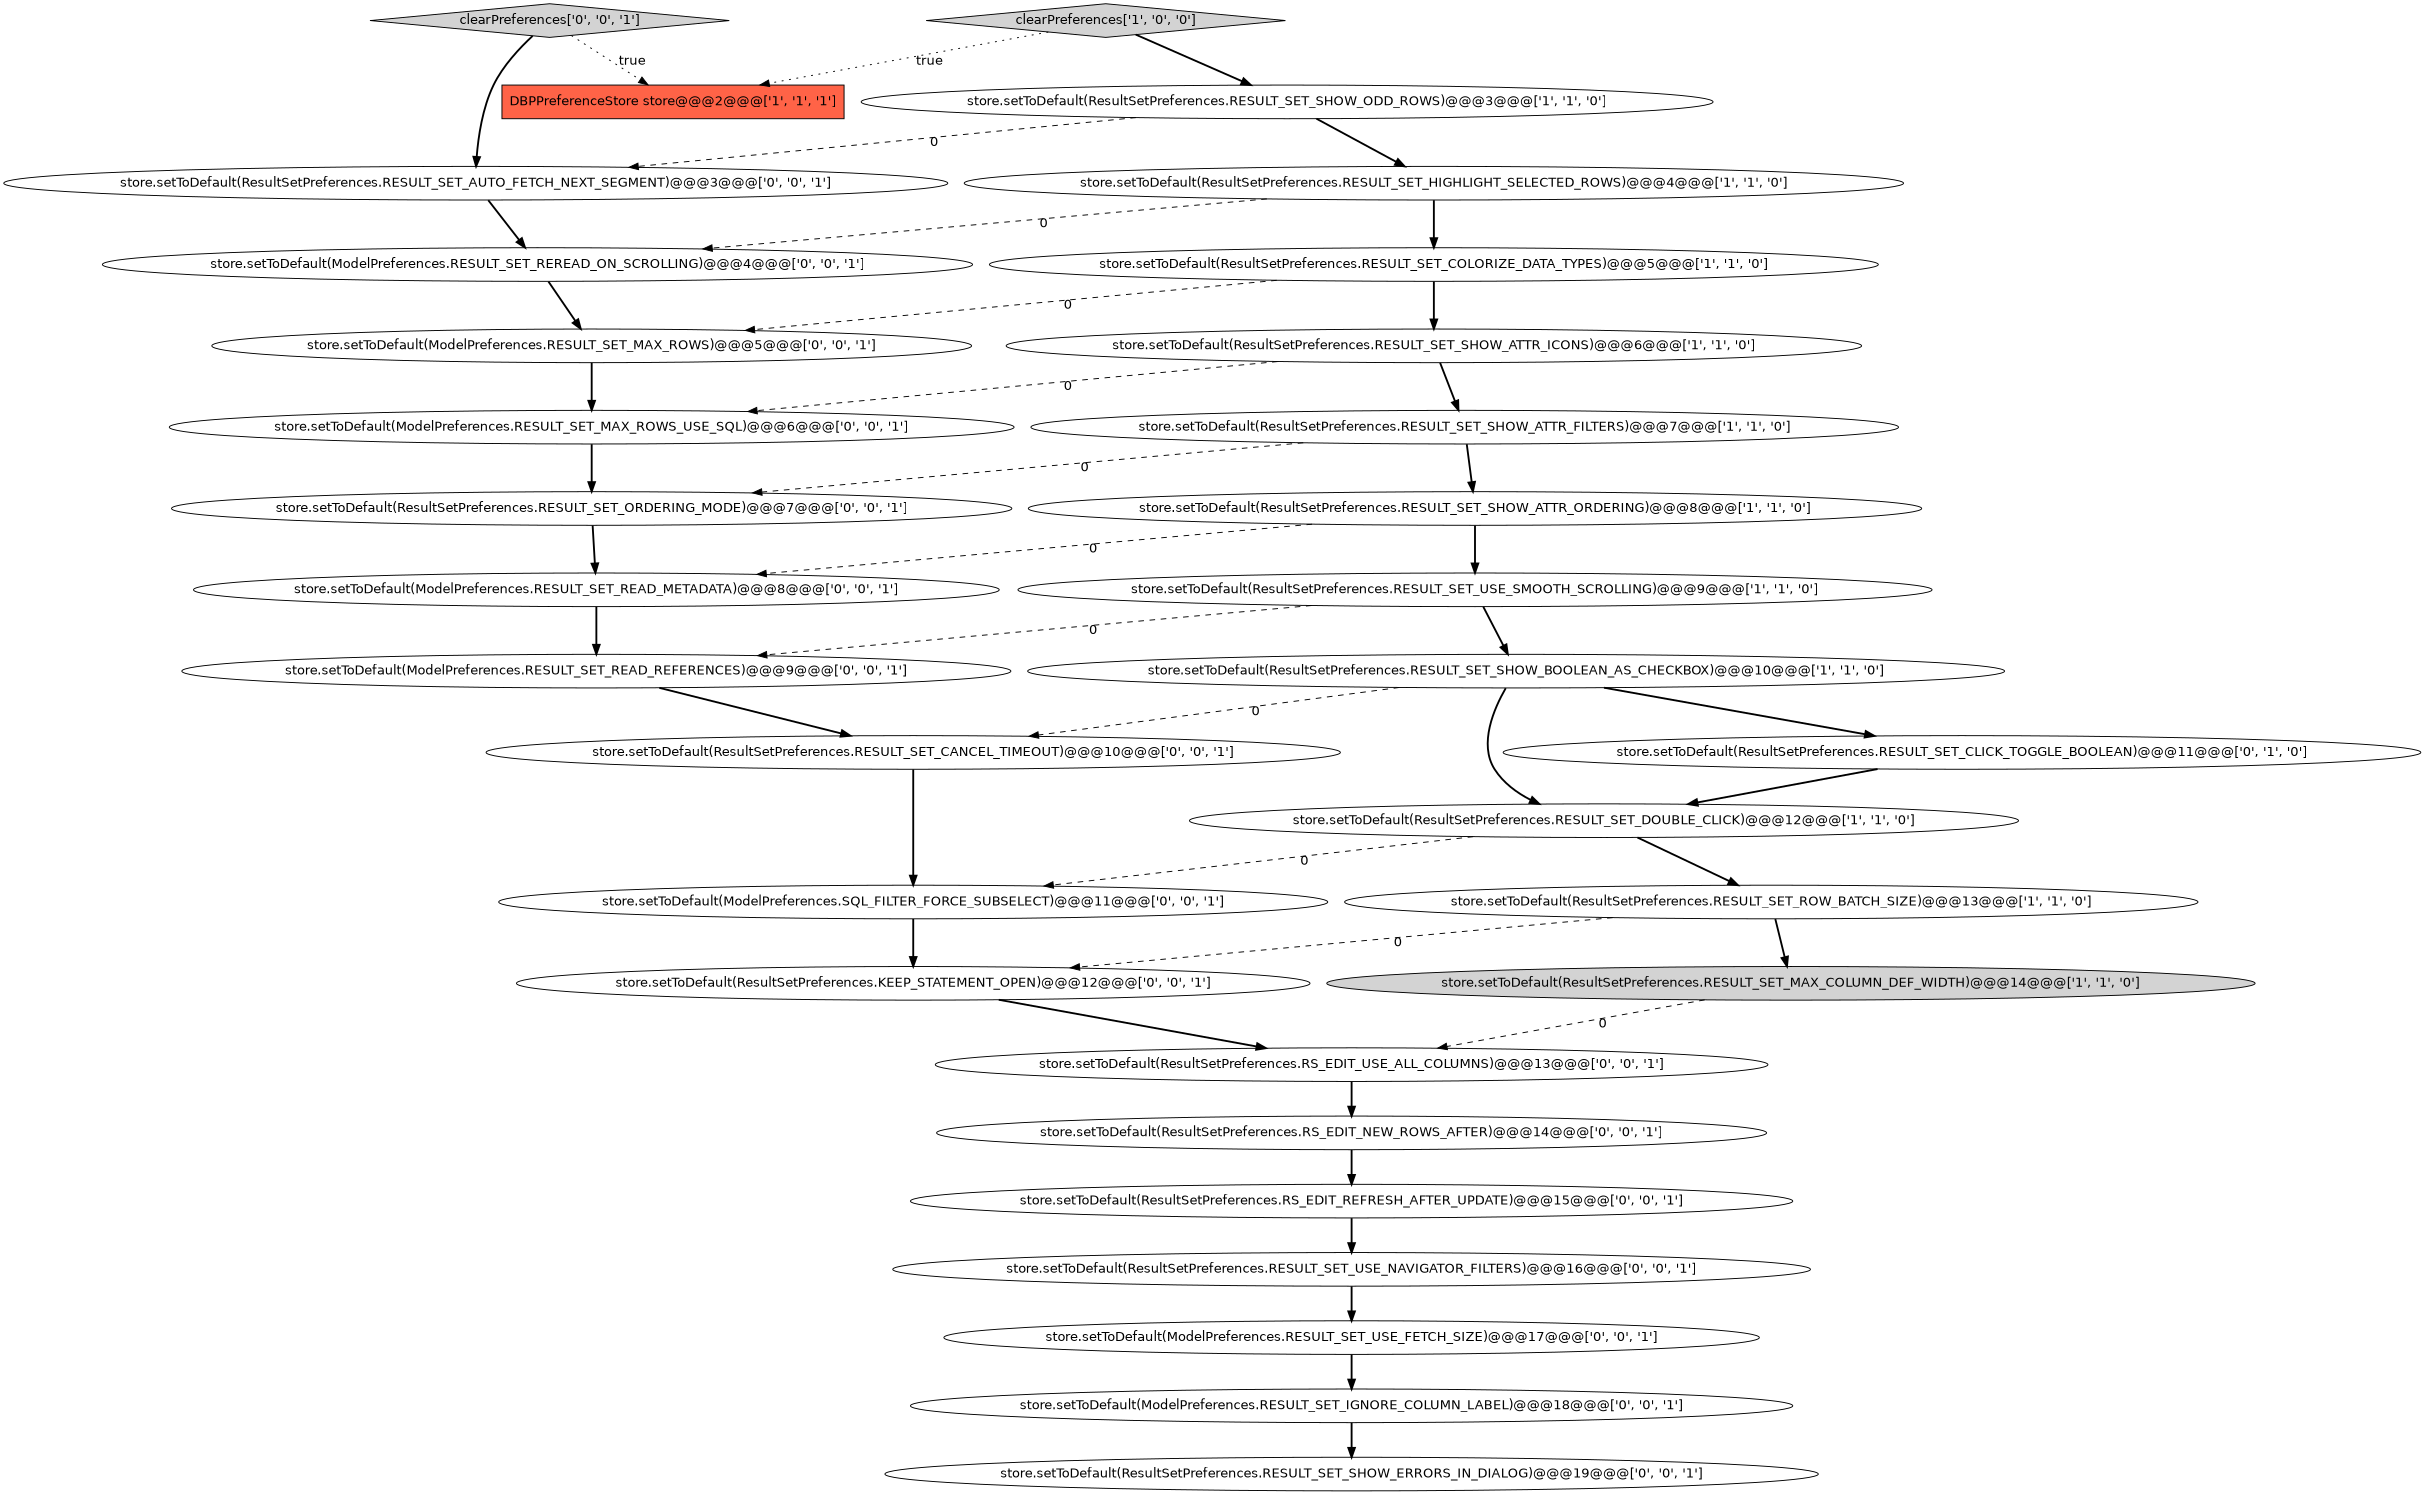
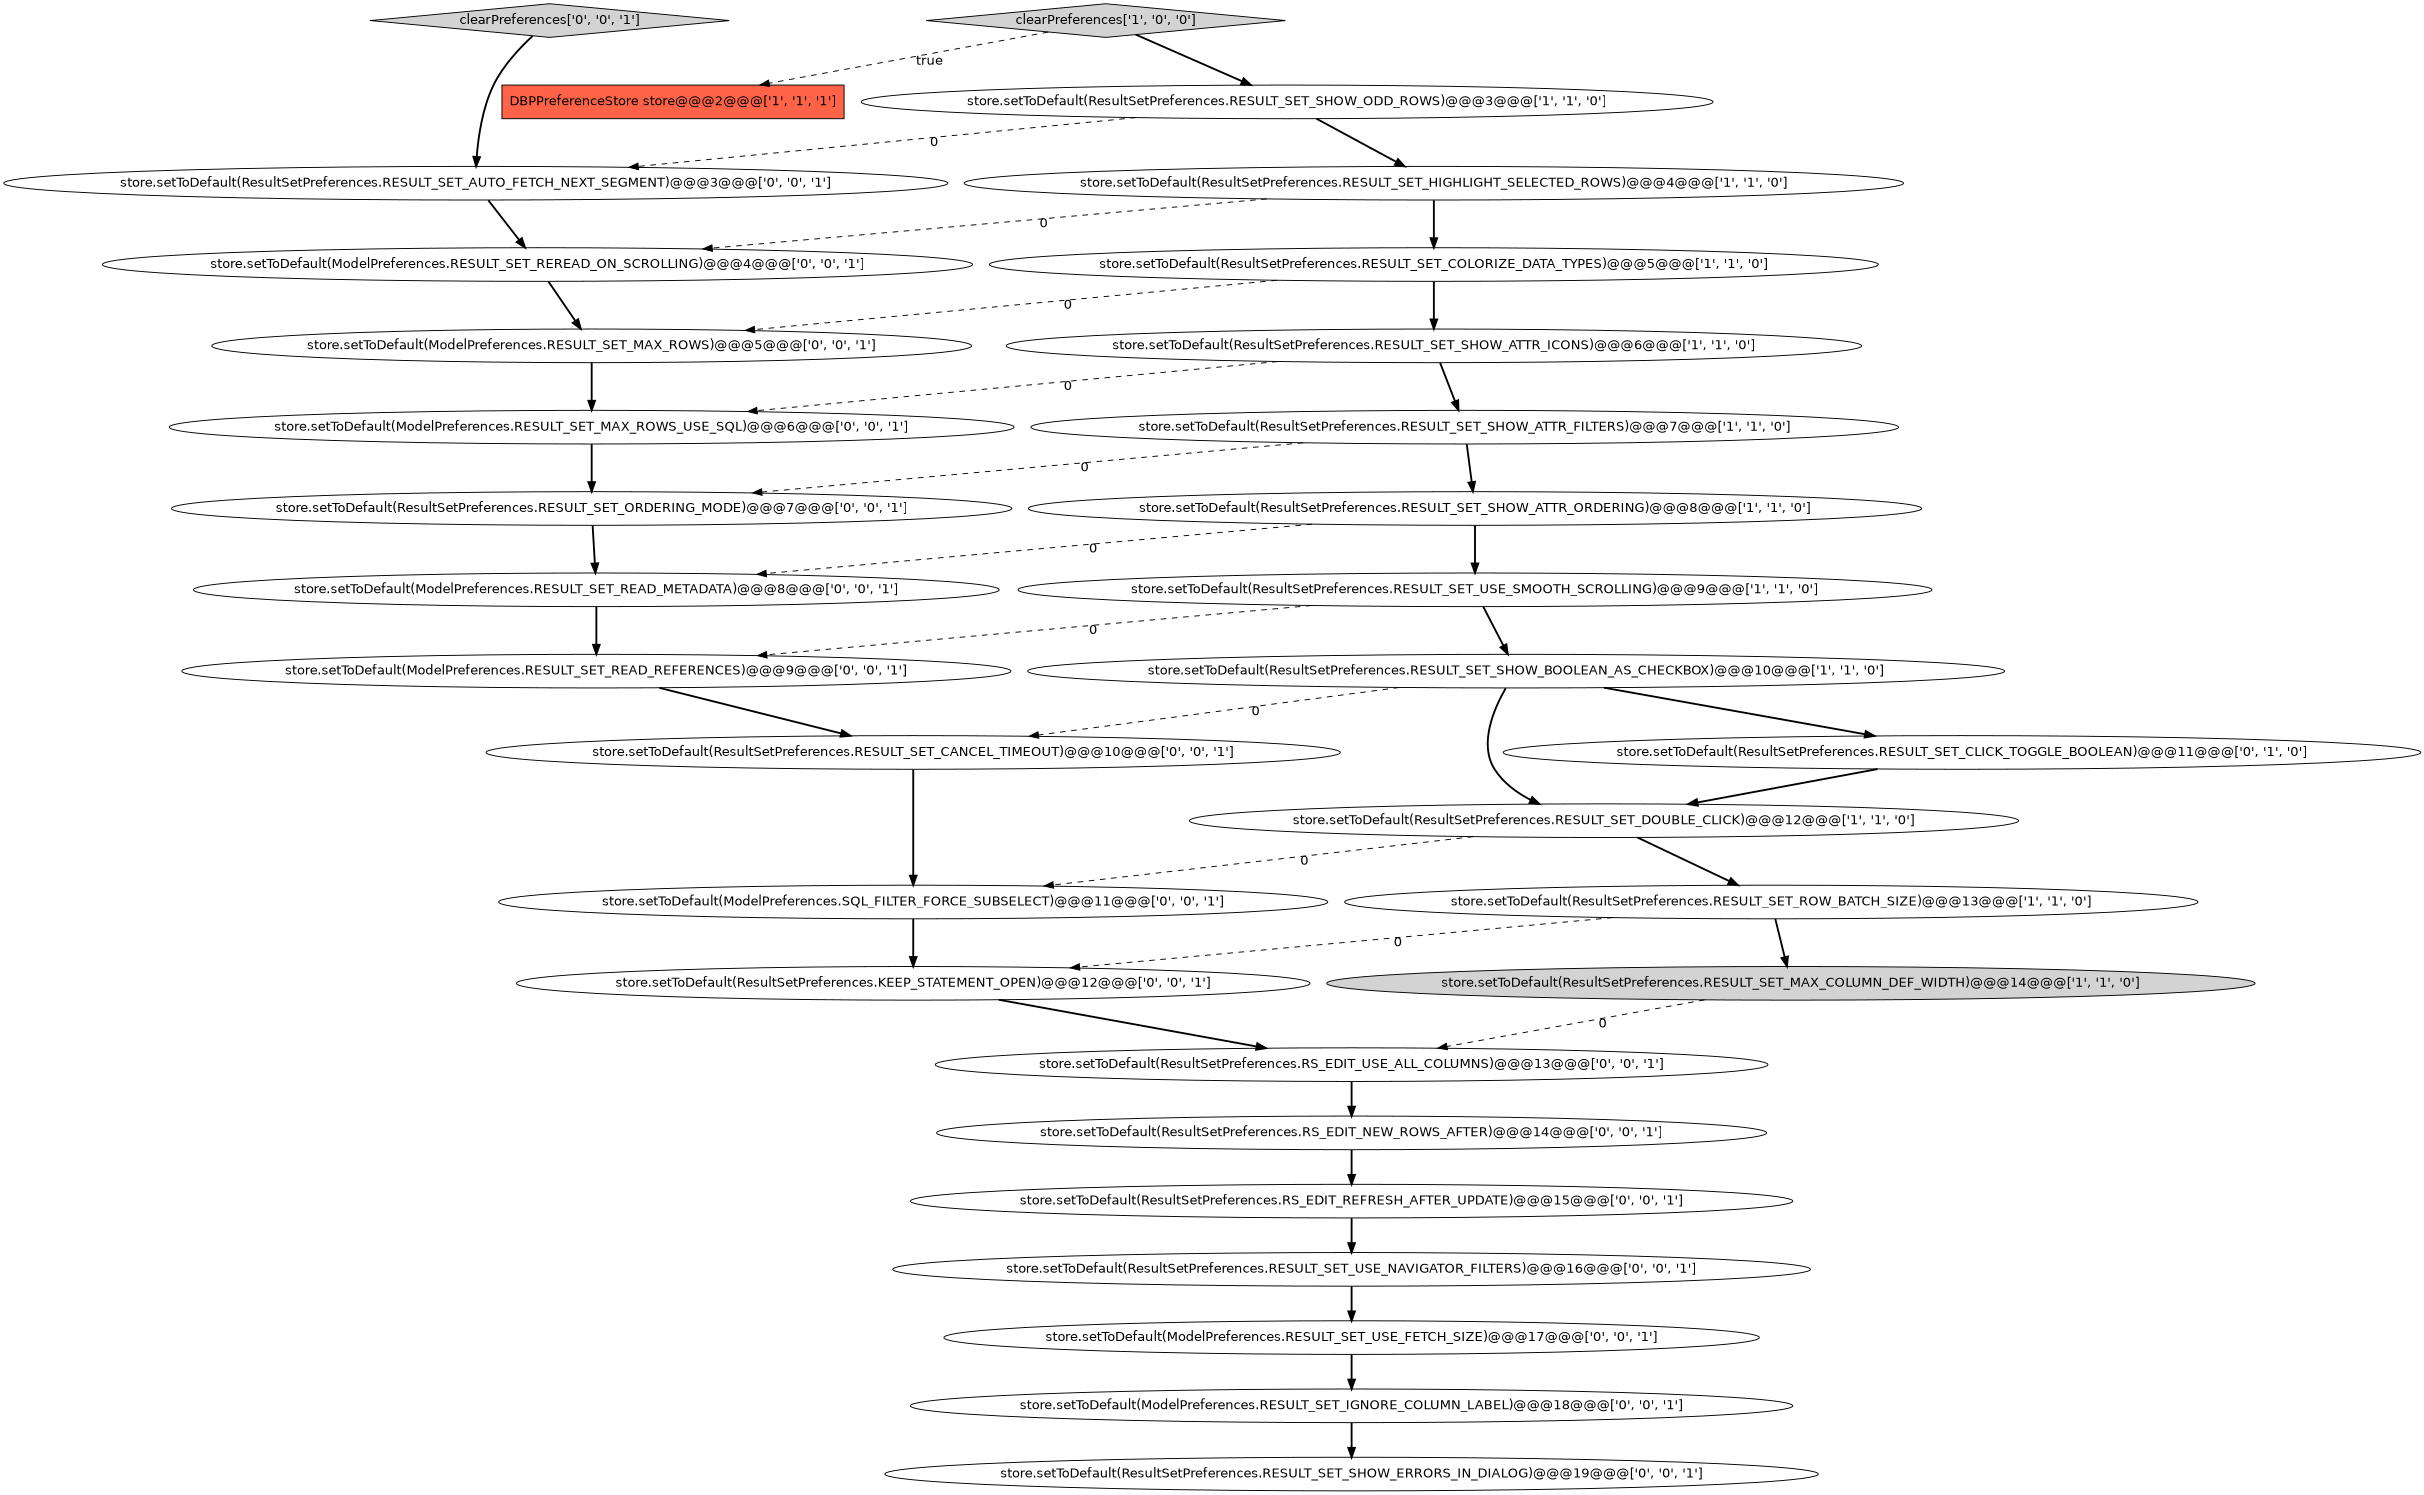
edge "clearPreferences['0', '0', '1']" -> "DBPPreferenceStore store@@@2@@@['1', '1', '1']": removed, label "true"
edge "clearPreferences['1', '0', '0']" -> "DBPPreferenceStore store@@@2@@@['1', '1', '1']": style dotted -> dashed
